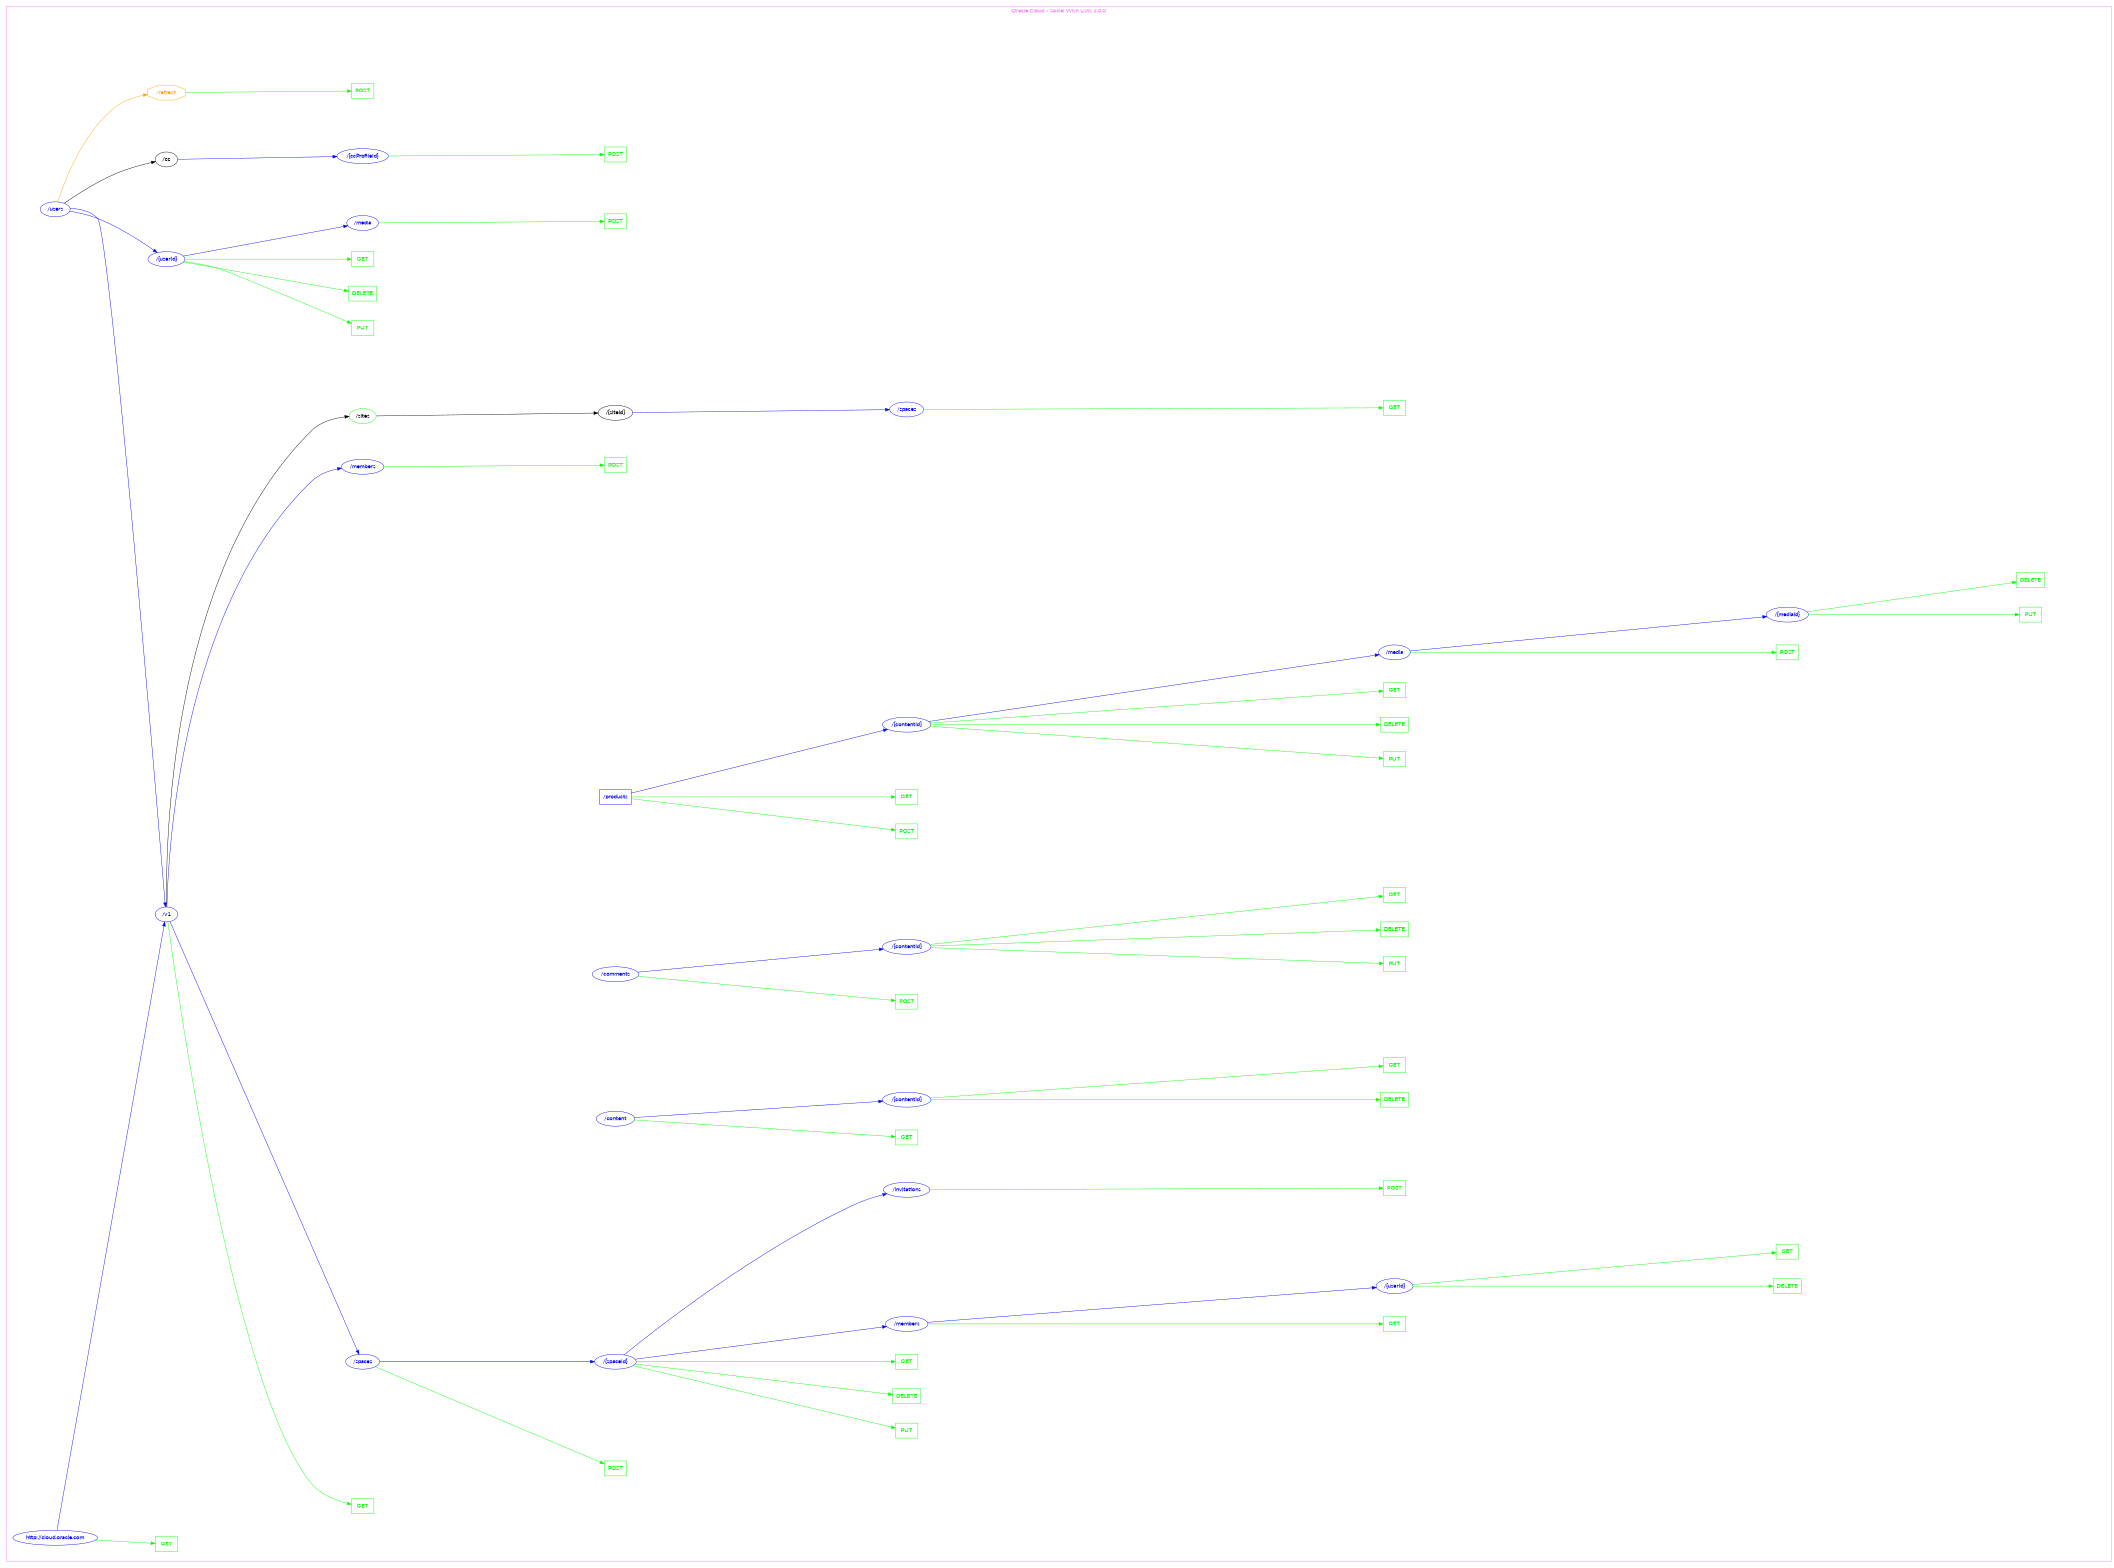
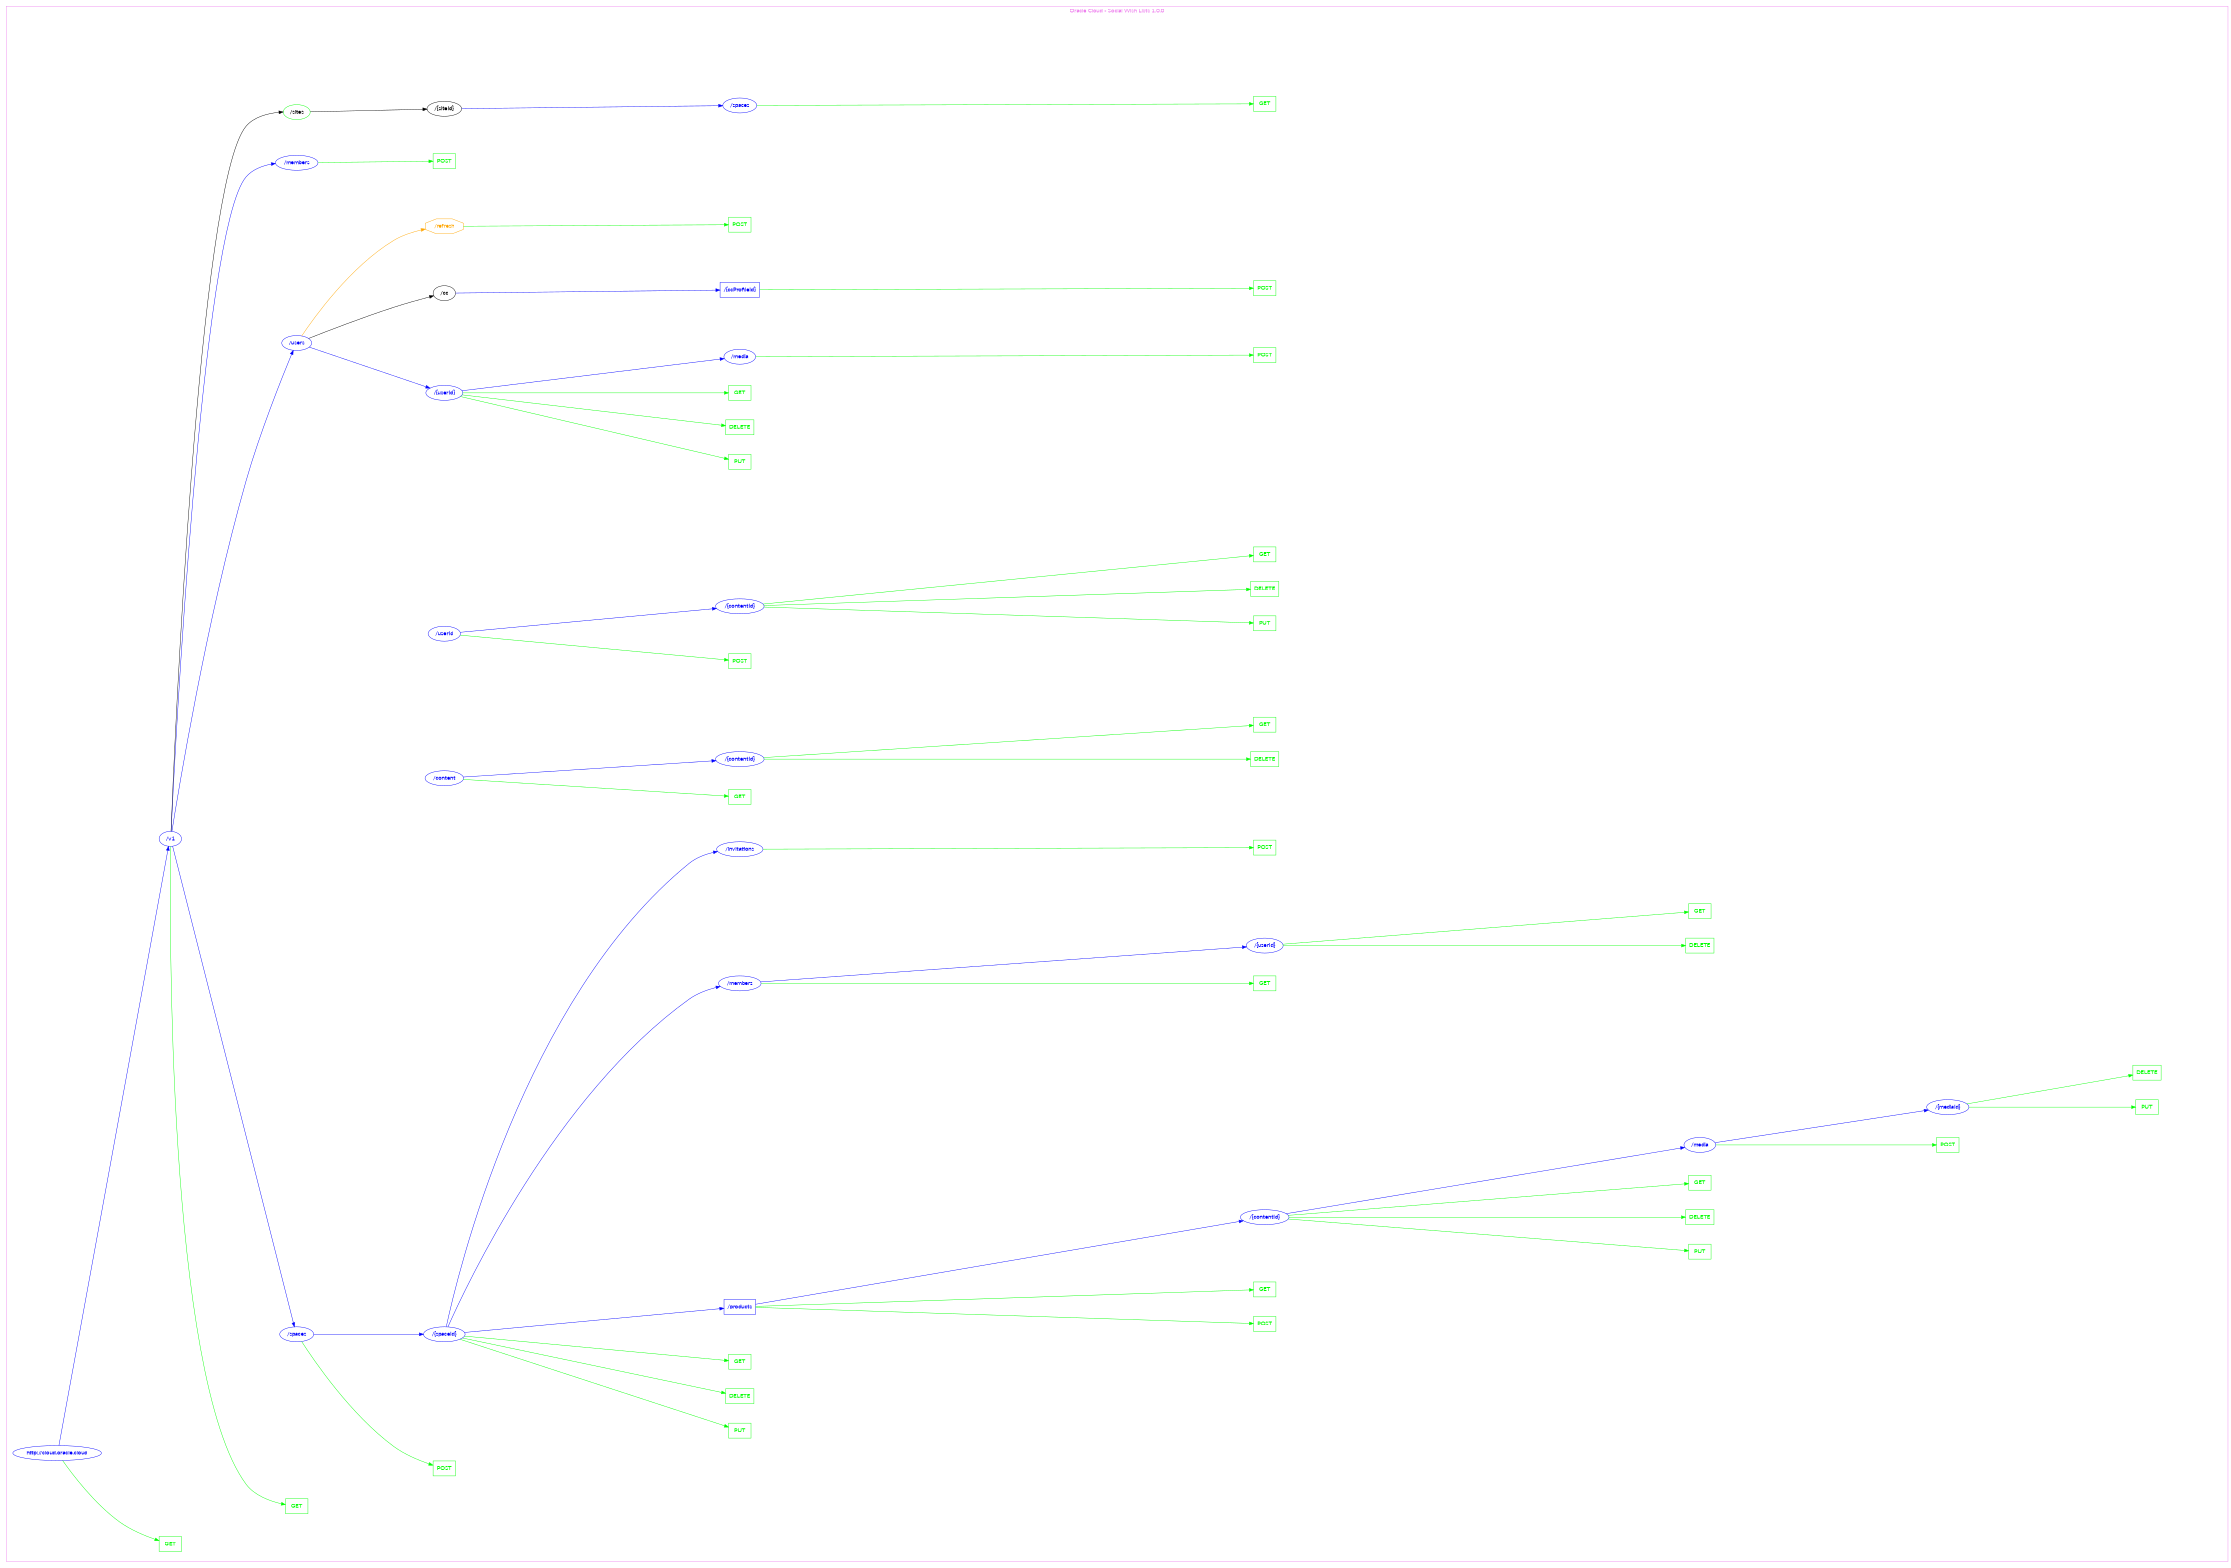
node "/{ccProfileId}": shape ellipse -> box
edge "/users" -> "/v1": reversed
node "/comments": label "/comments" -> "/userId"
edge "/{spaceId}" -> "/products": added
node "http://cloud.oracle.com": label "http://cloud.oracle.com" -> "http://cloud.oracle.cloud"
